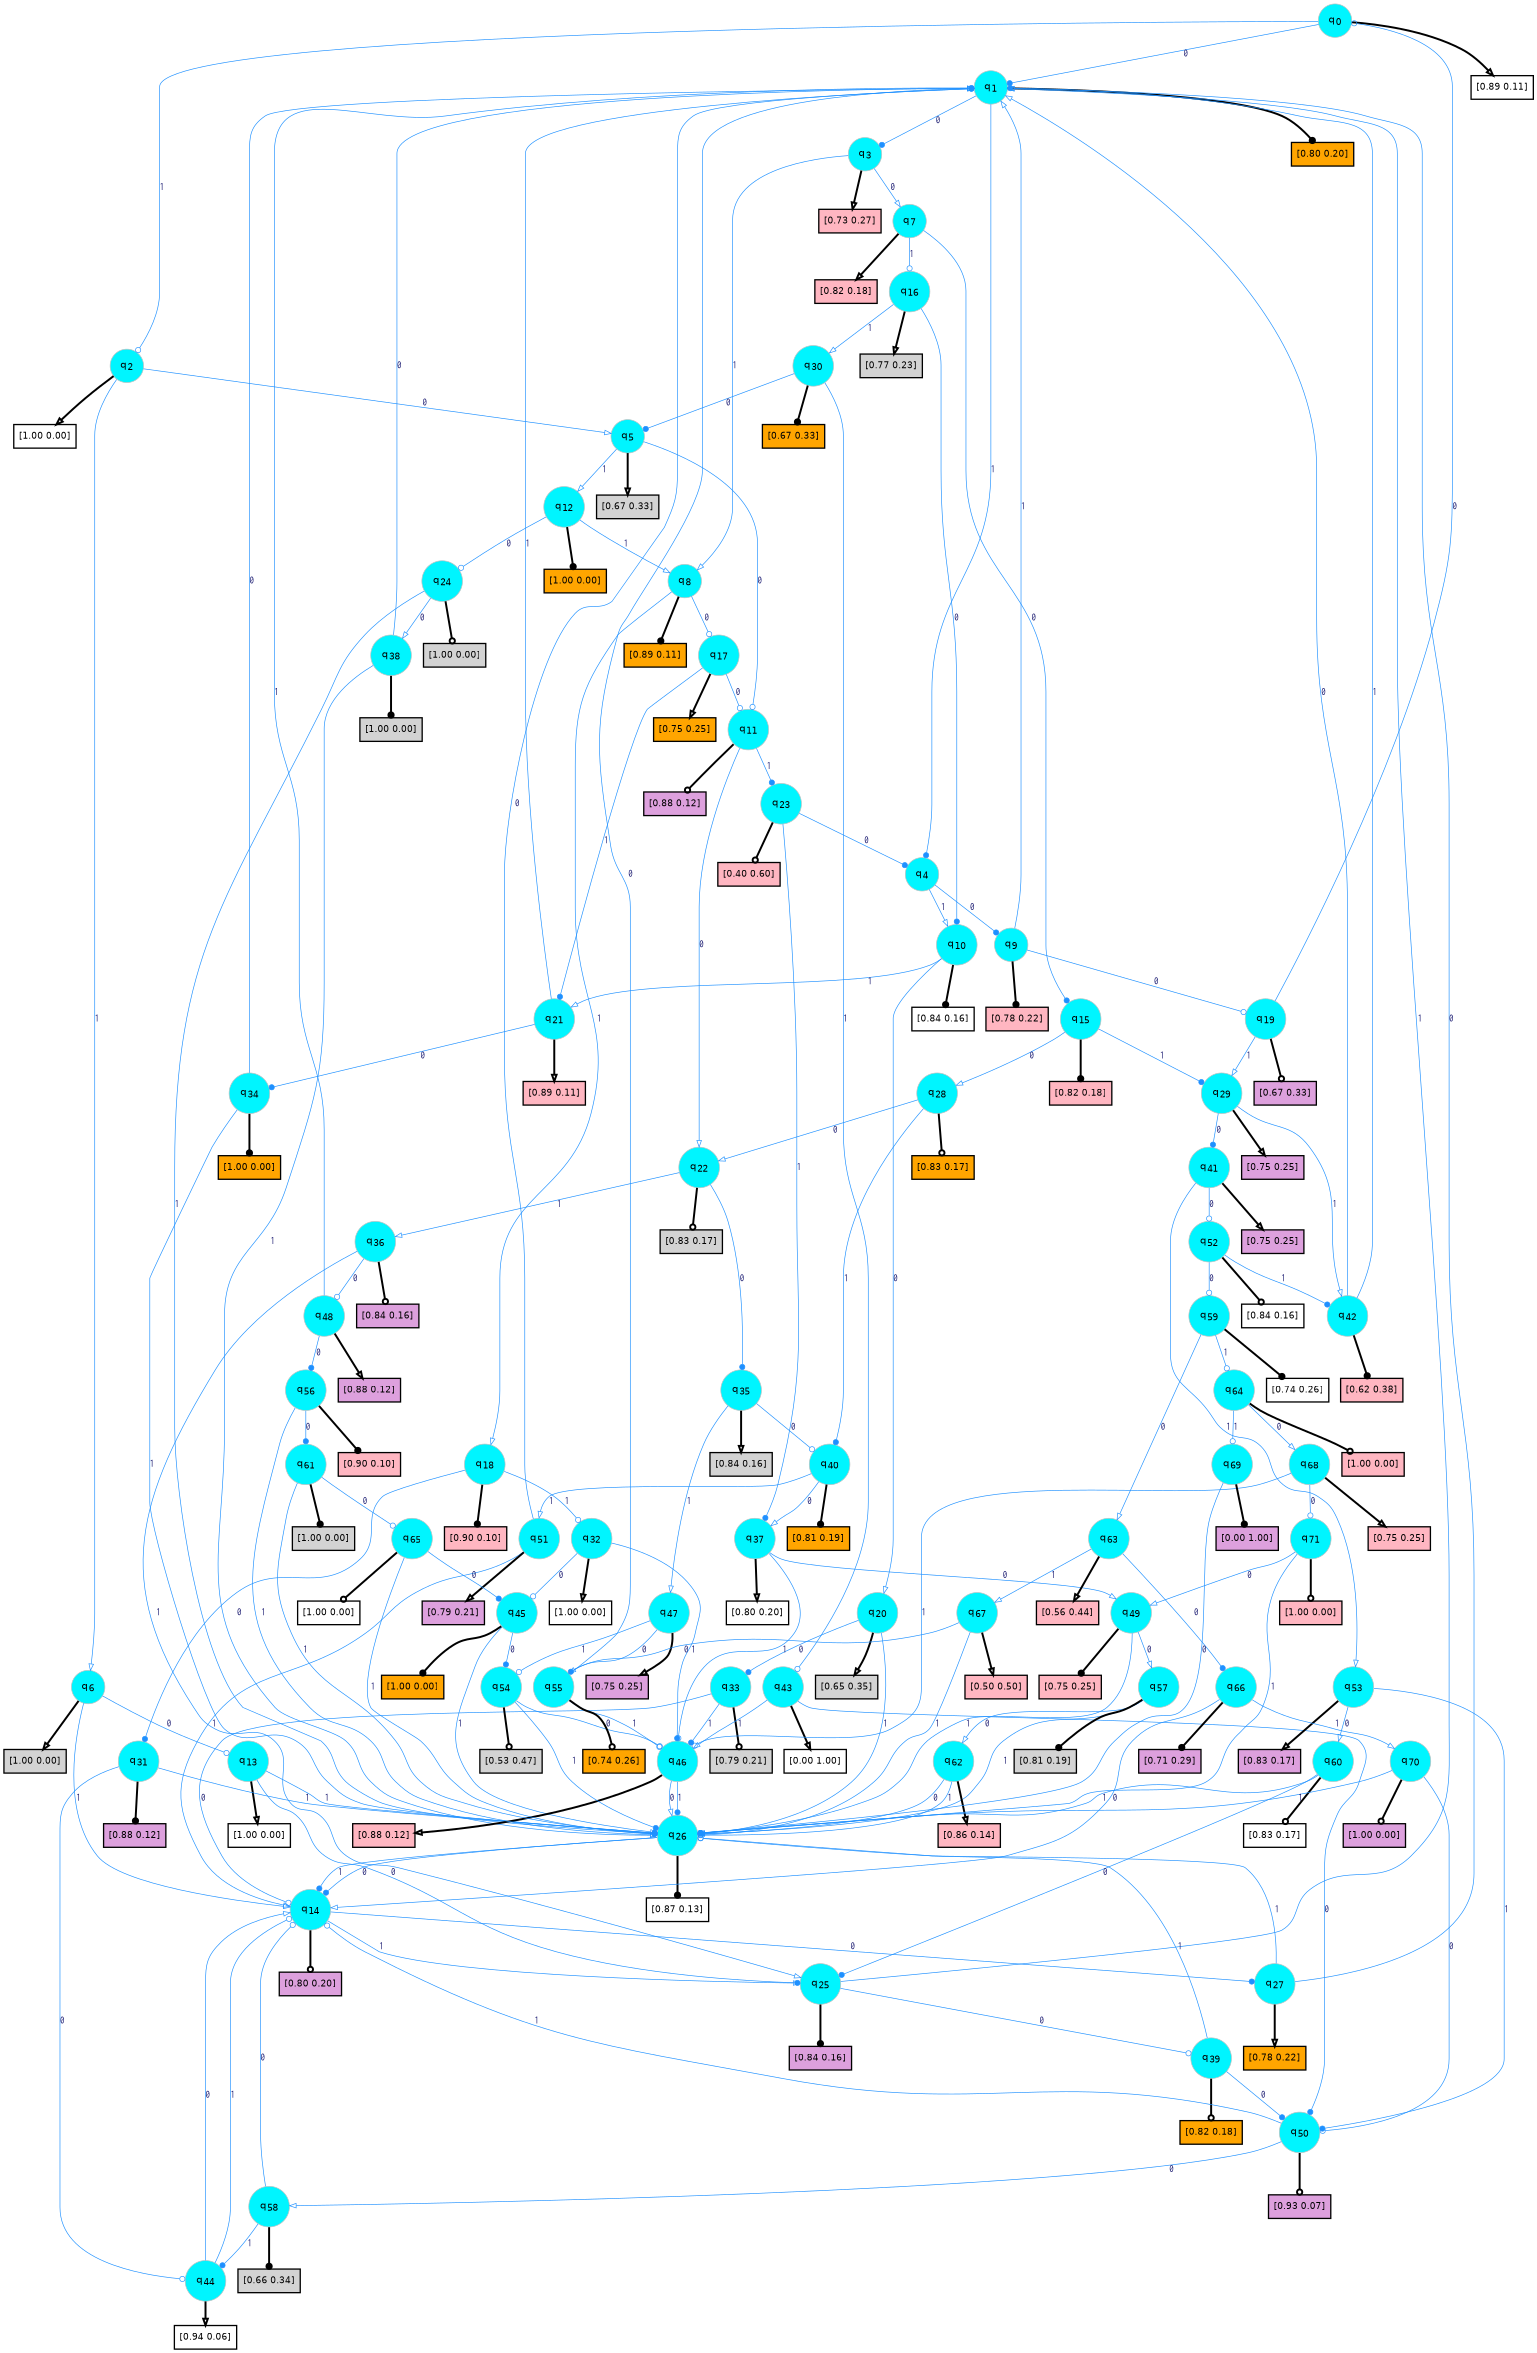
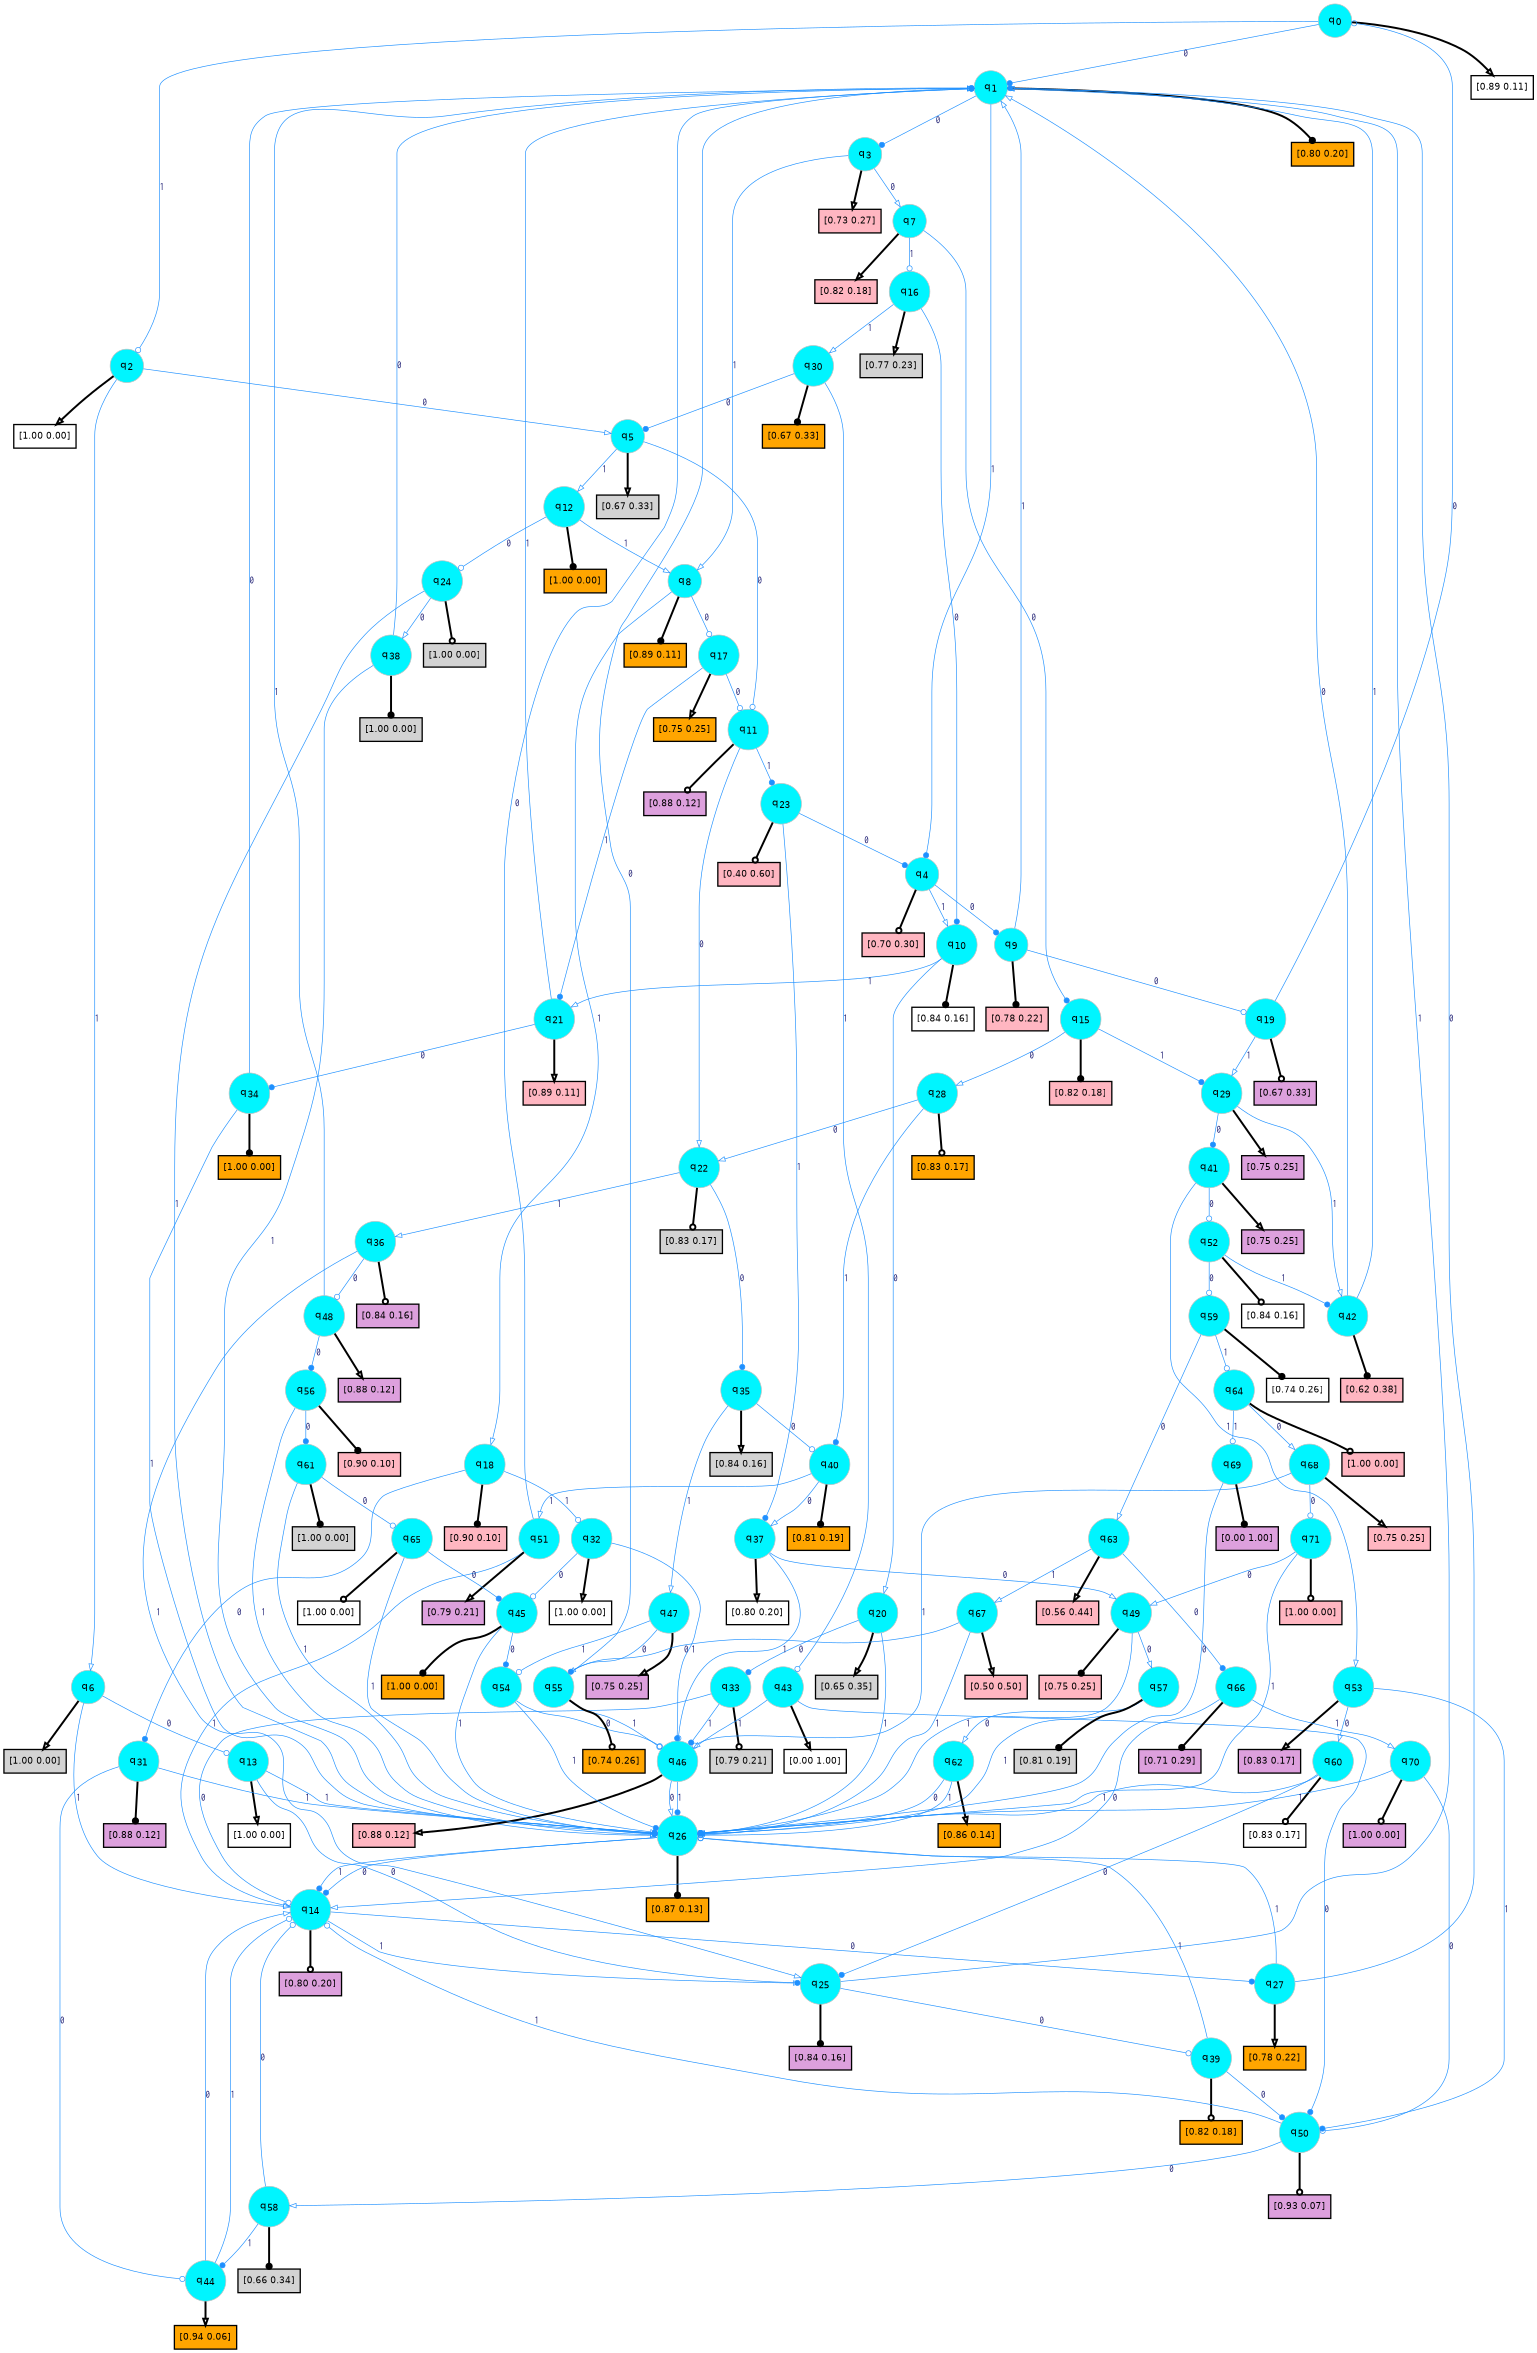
node "[0.70 0.30]": added
node "[0.53 0.47]": removed
node "[0.86 0.14]": fillcolor lightpink -> orange
node "[0.87 0.13]": fillcolor white -> orange
node "[0.94 0.06]": fillcolor white -> orange
